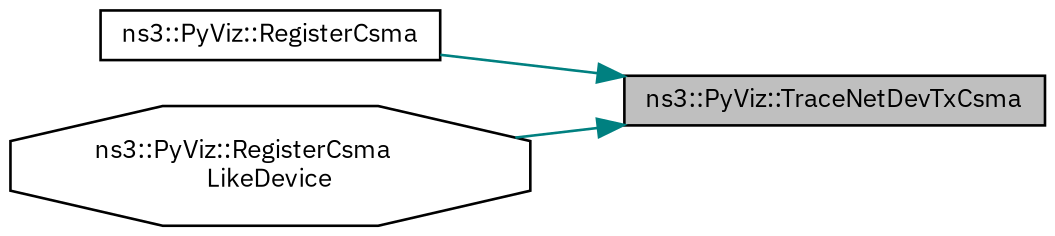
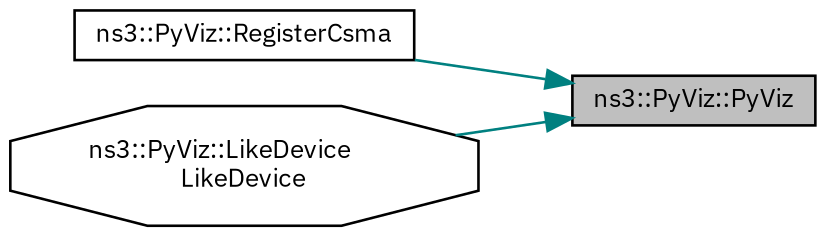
node "ns3::PyViz::TraceNetDevTxCsma": label "ns3::PyViz::TraceNetDevTxCsma" -> "ns3::PyViz::PyViz"
node "ns3::PyViz::RegisterCsma LikeDevice": label "ns3::PyViz::RegisterCsma LikeDevice" -> "ns3::PyViz::LikeDevice LikeDevice"
